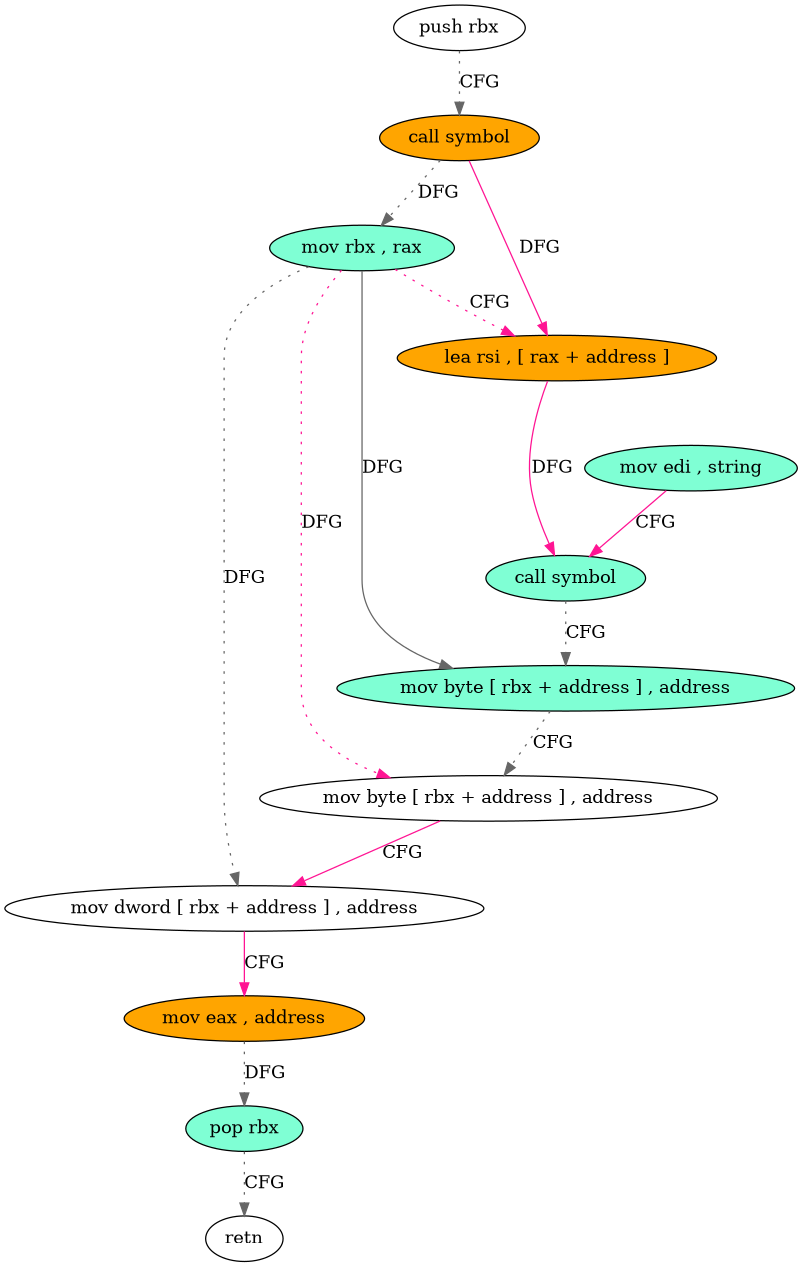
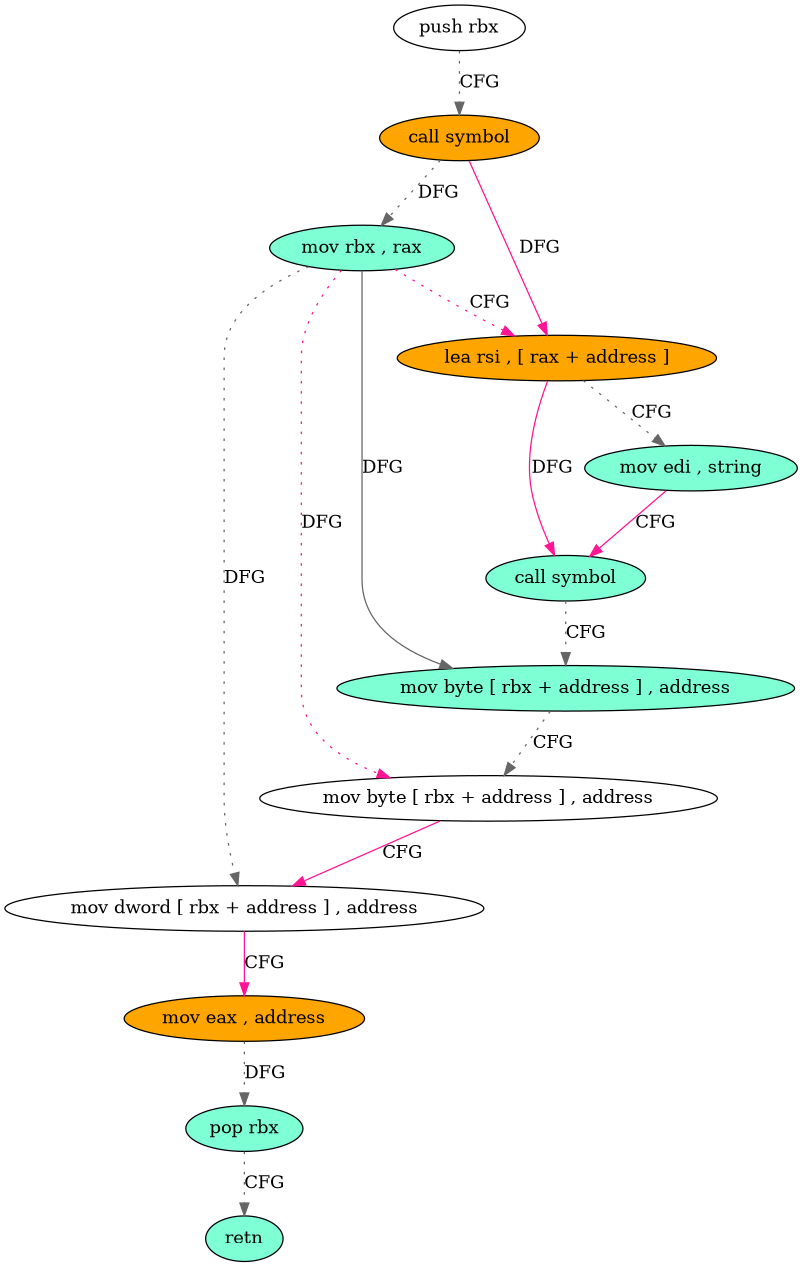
edge "lea rsi , [ rax + address ]" -> "mov edi , string": added, label "CFG"
node "retn": fillcolor white -> aquamarine
